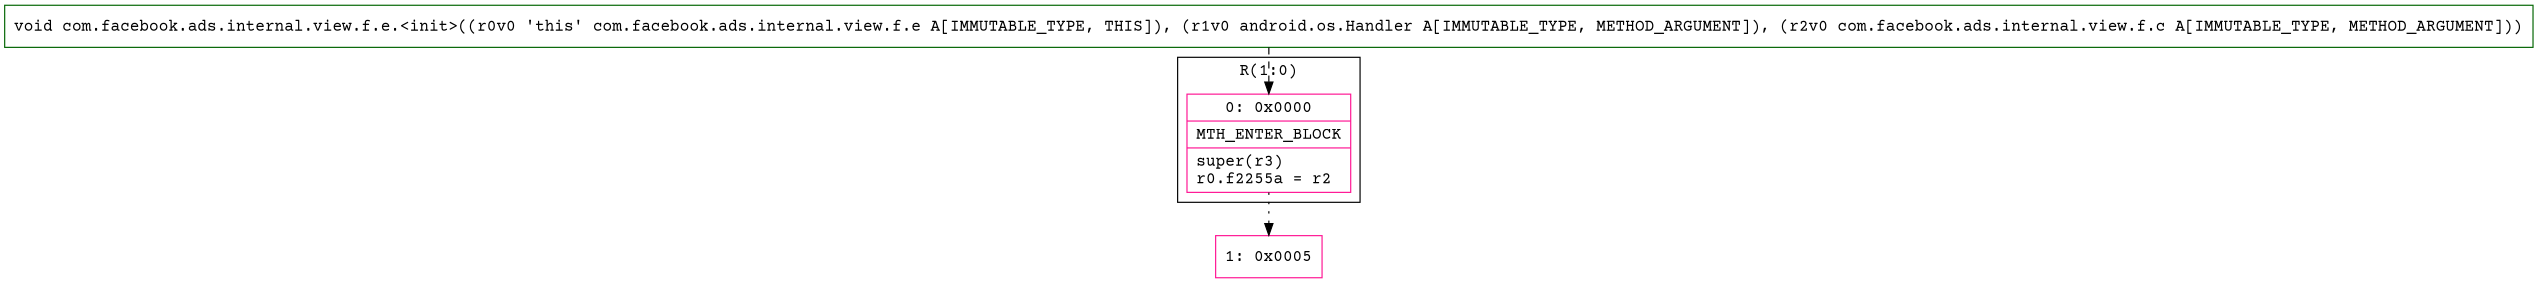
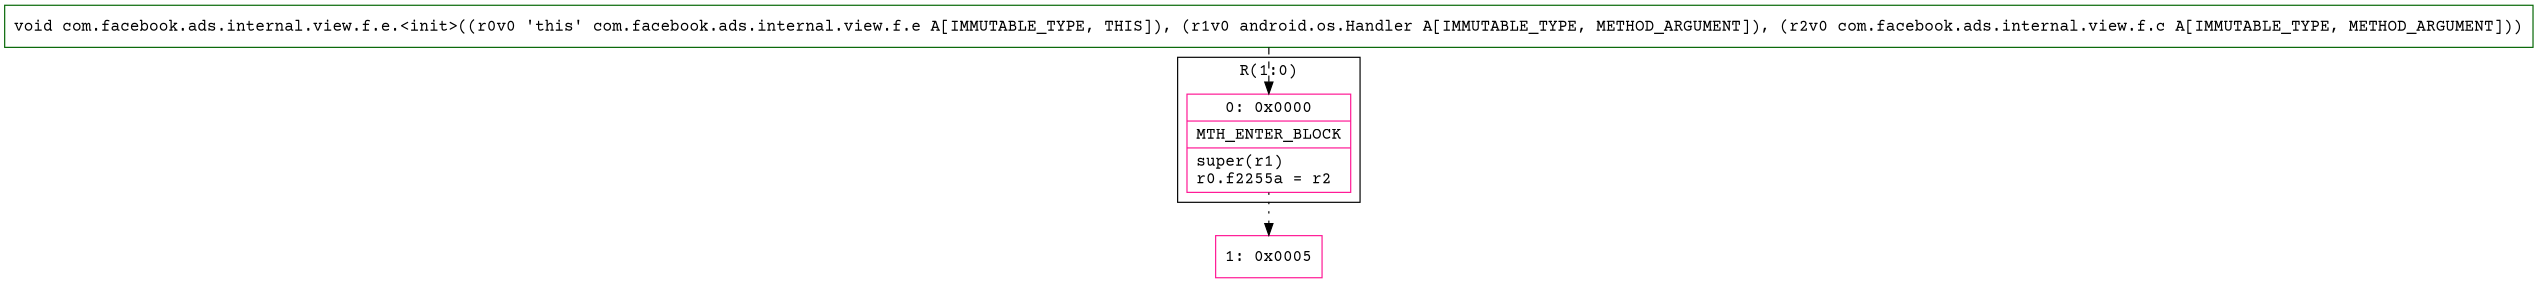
node "0: 0x0000": text "super(r3)" -> "super(r1)"
